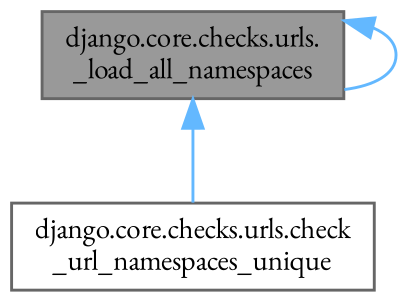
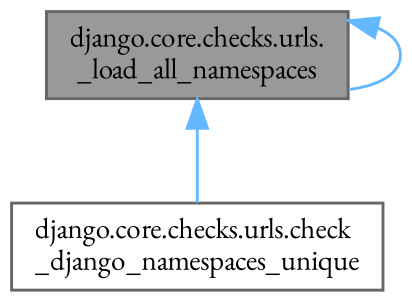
node "django.core.checks.urls.check _url_namespaces_unique": label "django.core.checks.urls.check _url_namespaces_unique" -> "django.core.checks.urls.check _django_namespaces_unique"
